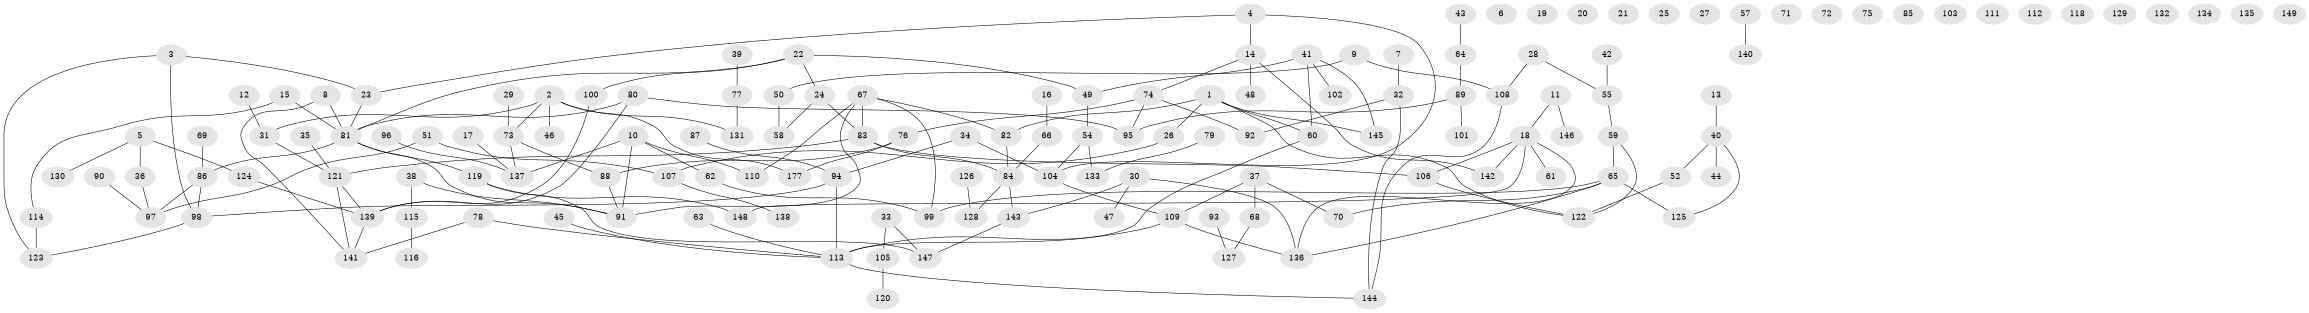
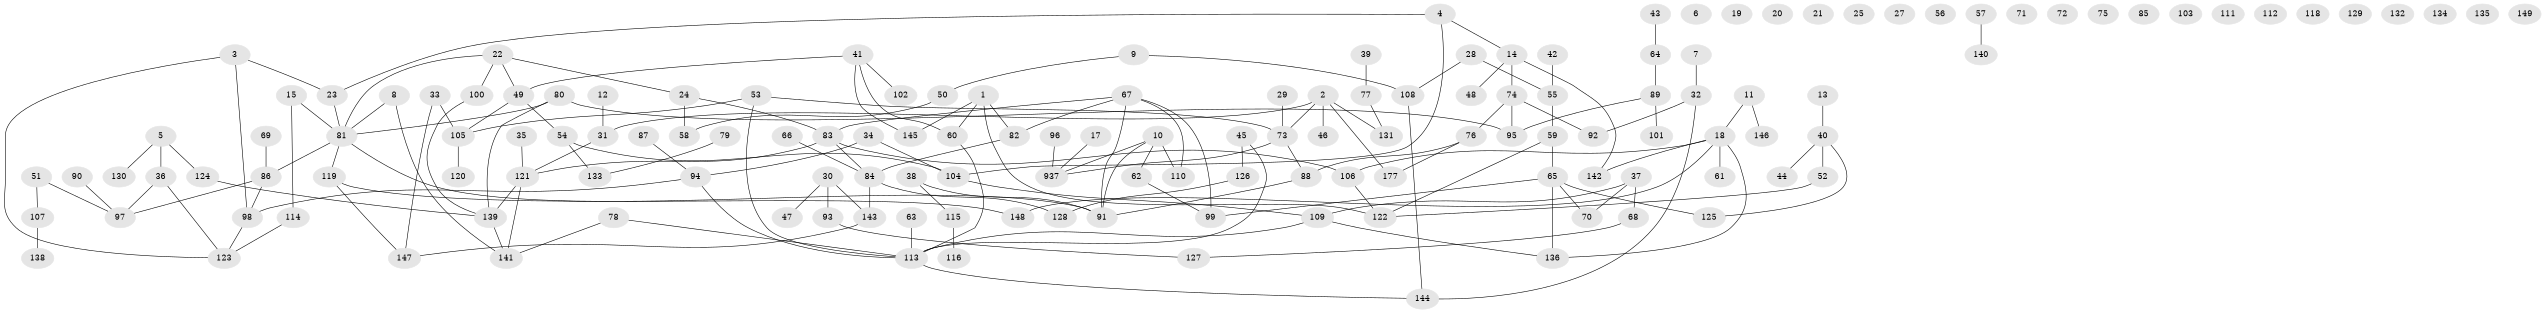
node "56": added
node "53": added
node "16": removed
edge "49" -- "105": added
node "26": removed
edge "45" -- "126": added
node "137": label "137" -> "937"
edge "30" -- "136": now "30" -- "93"
edge "36" -- "123": added
